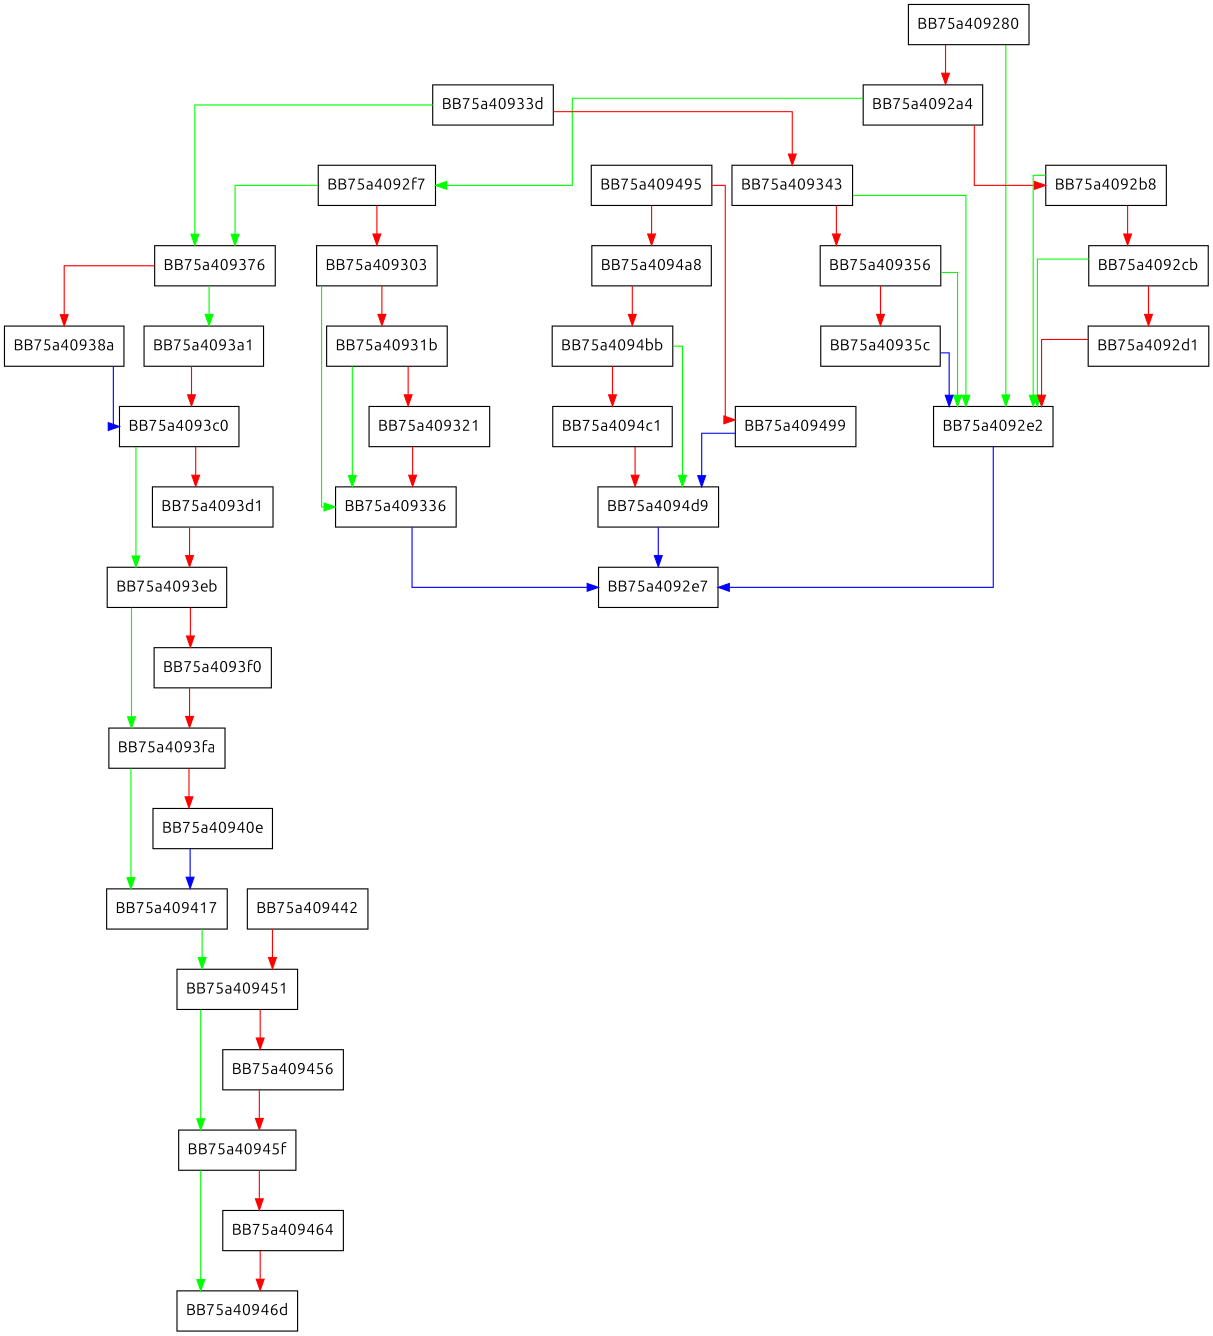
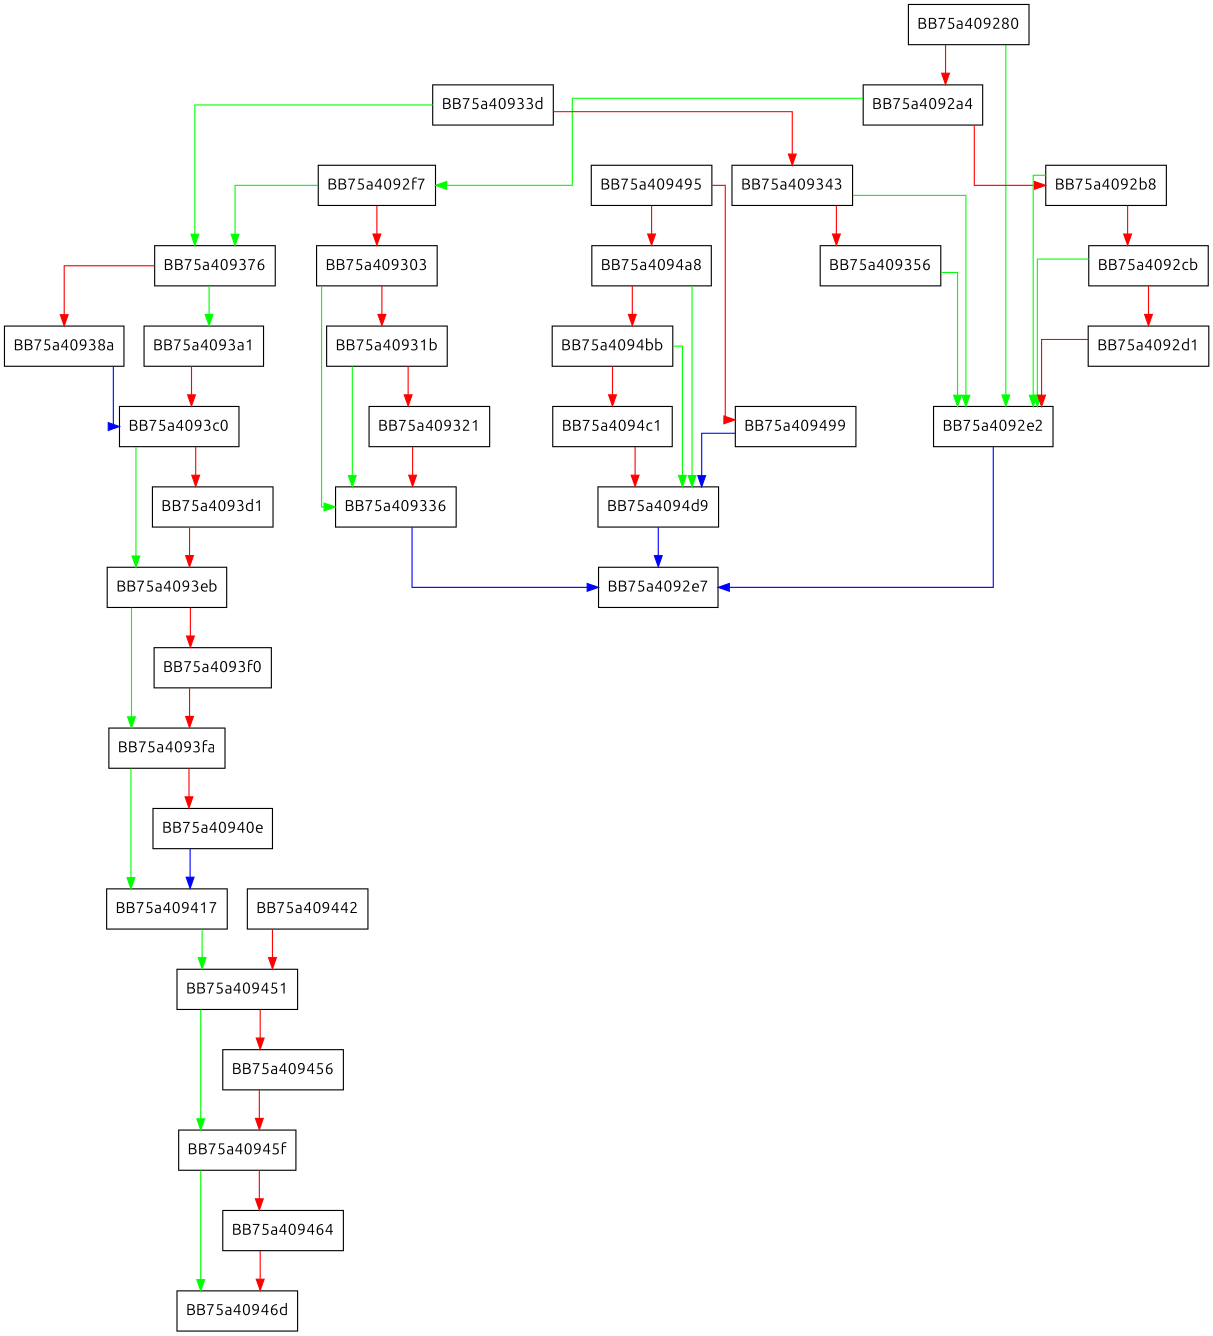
node "BB75a40935c": removed
edge "BB75a4094a8" -> "BB75a4094d9": added
